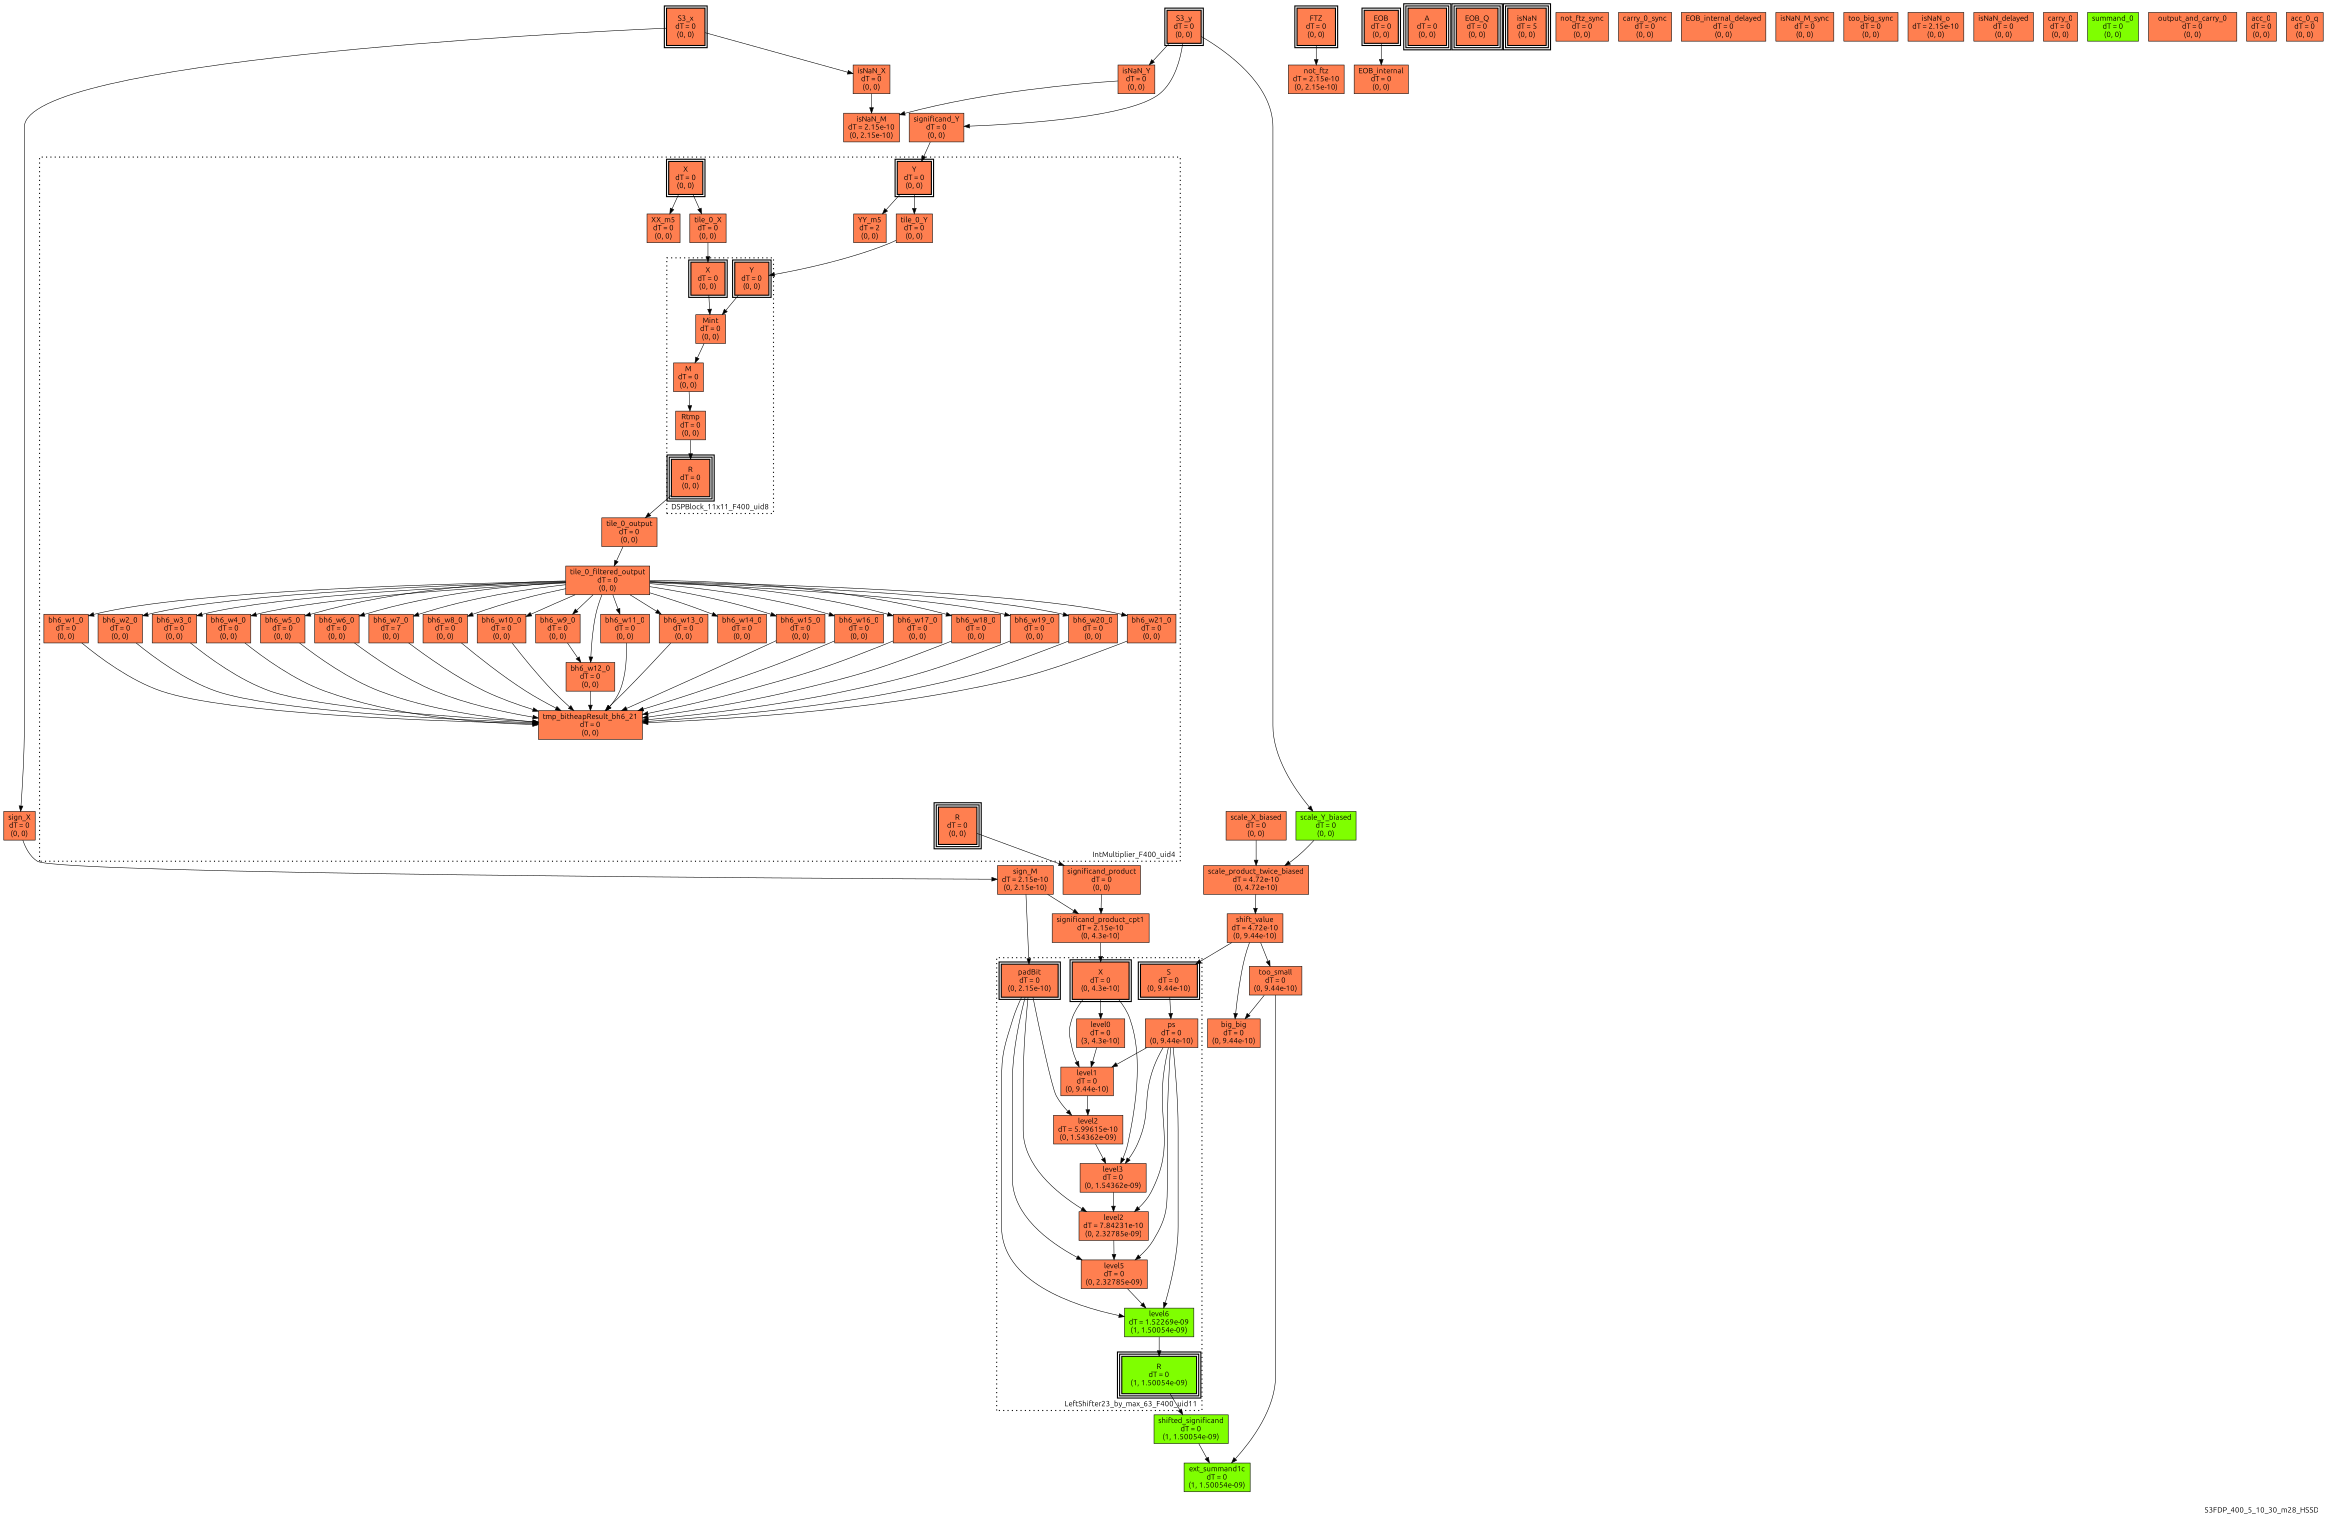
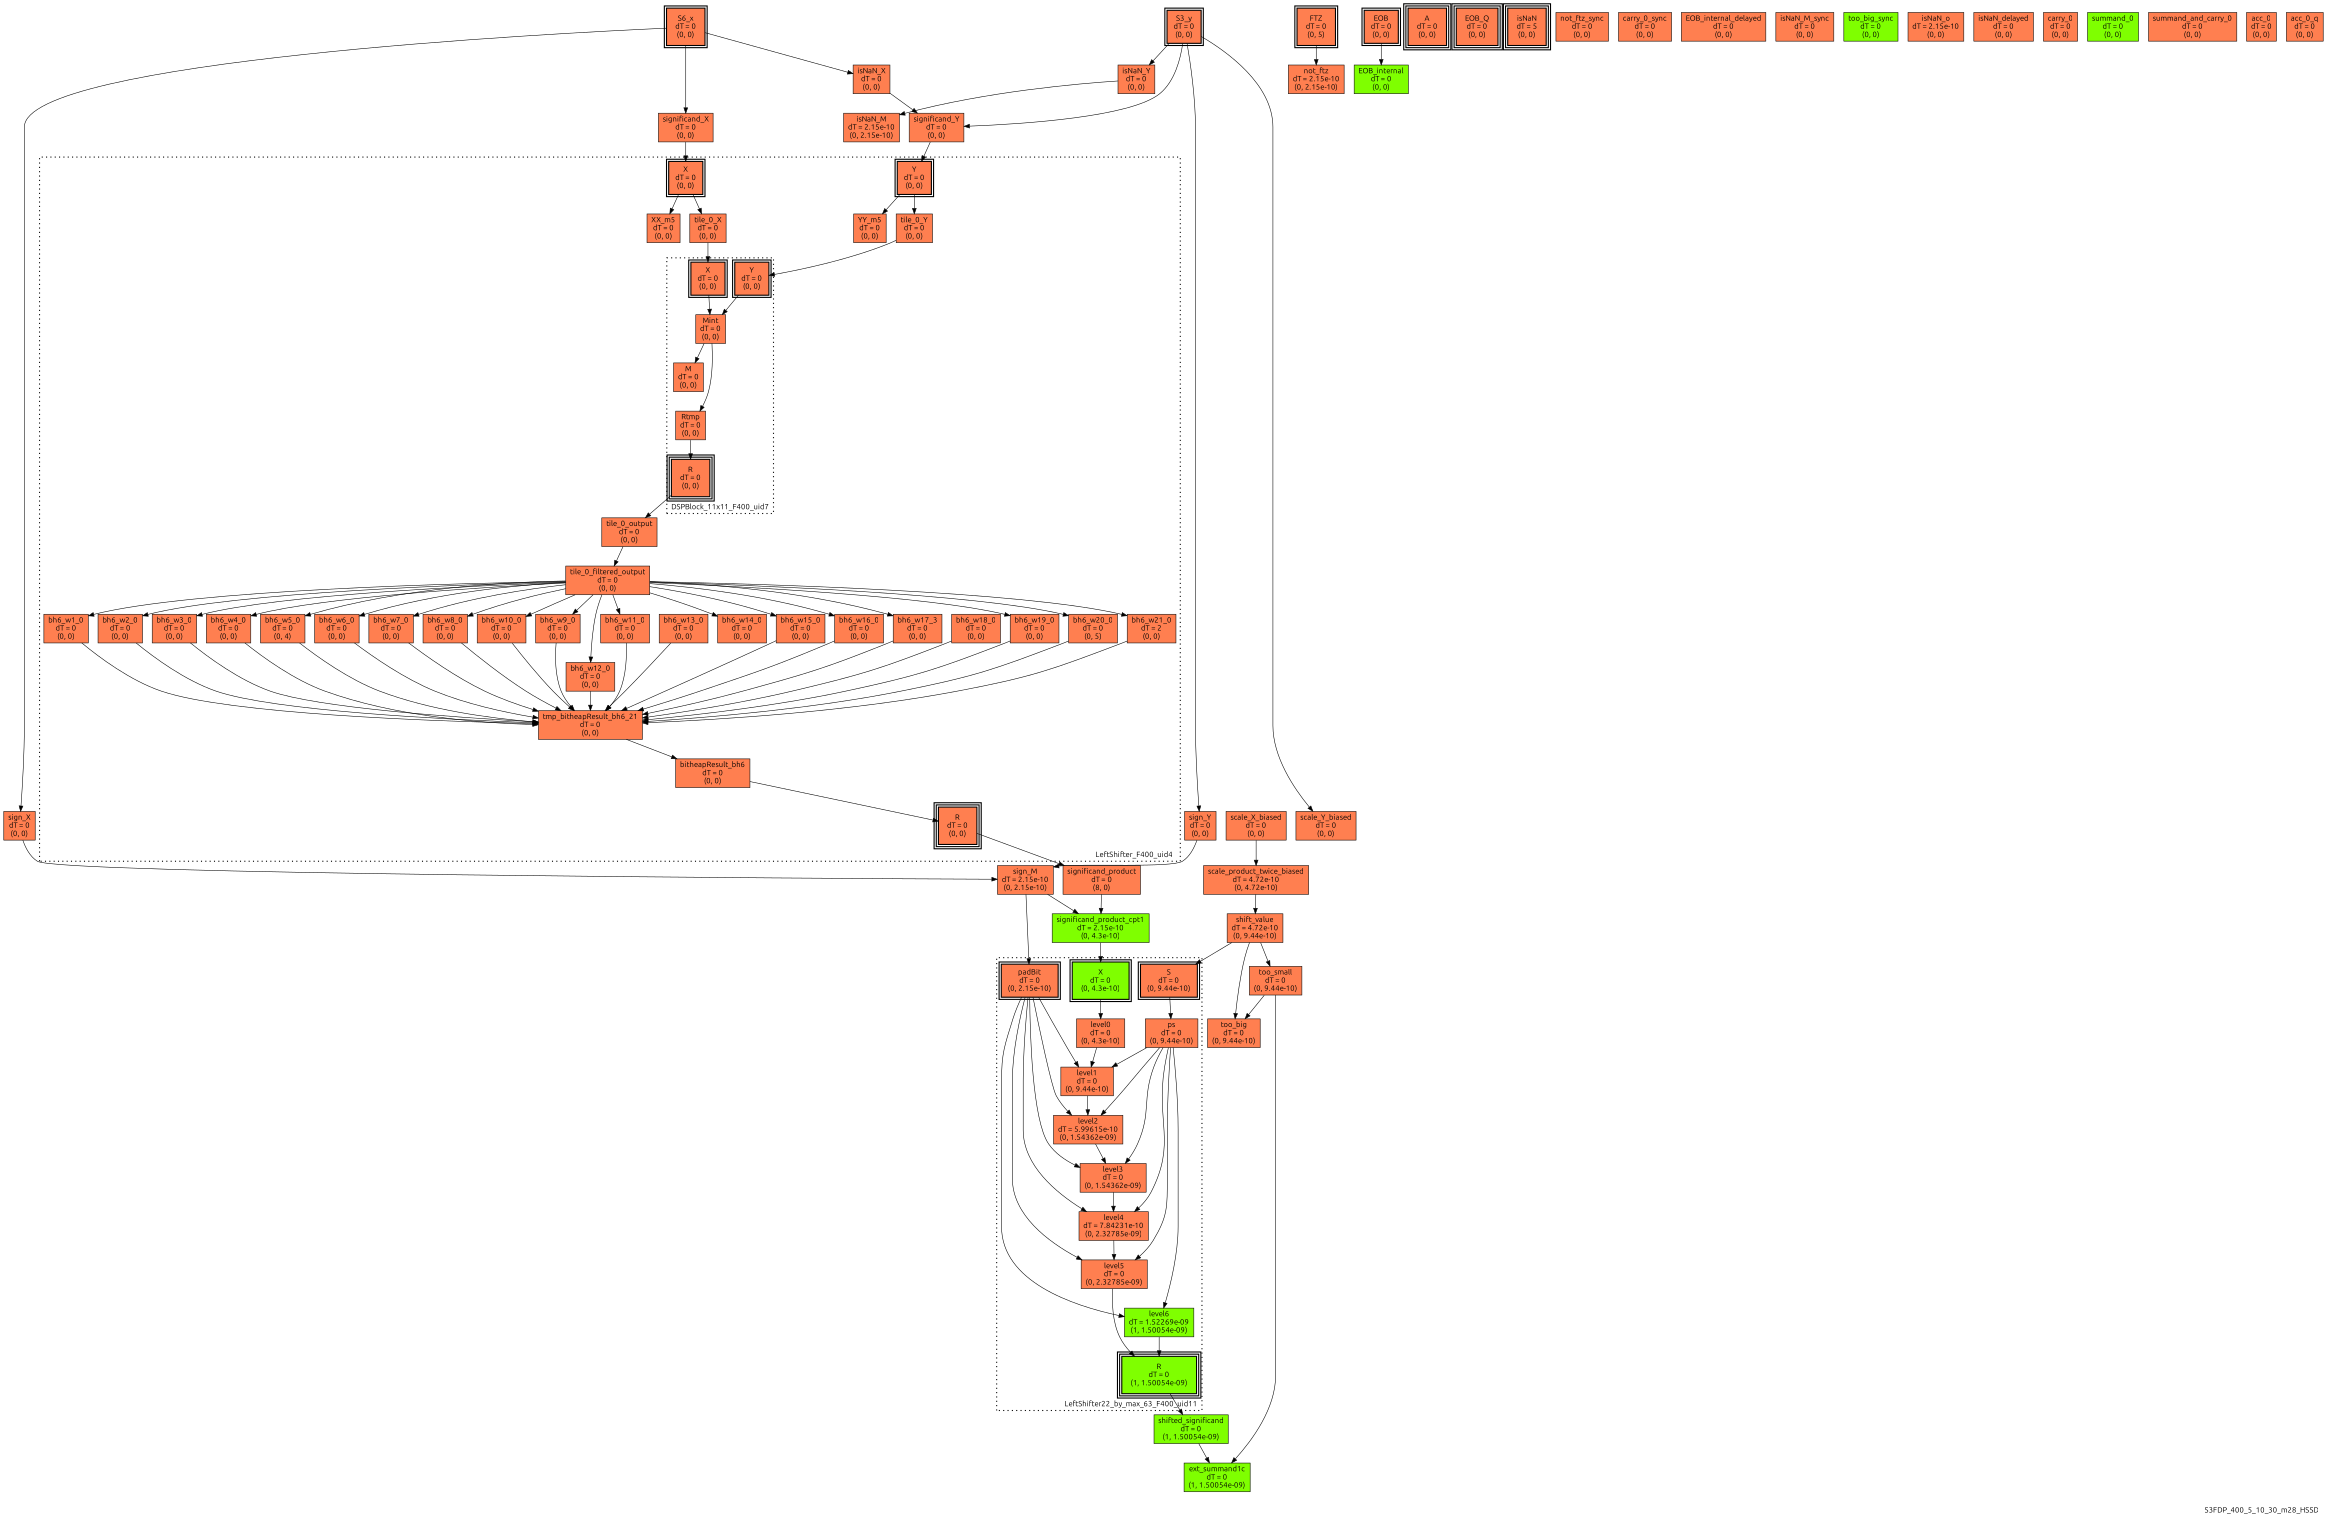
node "S3_x dT = 0 (0, 0)": label "S3_x dT = 0 (0, 0)" -> "S6_x dT = 0 (0, 0)"
node "FTZ dT = 0 (0, 0)": label "FTZ dT = 0 (0, 0)" -> "FTZ dT = 0 (0, 5)"
node "too_big_sync dT = 0 (0, 0)": fillcolor coral -> chartreuse
node "output_and_carry_0 dT = 0 (0, 0)": label "output_and_carry_0 dT = 0 (0, 0)" -> "summand_and_carry_0 dT = 0 (0, 0)"
node "EOB_internal dT = 0 (0, 0)": fillcolor coral -> chartreuse
edge "isNaN_X dT = 0 (0, 0)" -> "isNaN_M dT = 2.15e-10 (0, 2.15e-10)": now "isNaN_X dT = 0 (0, 0)" -> "significand_Y dT = 0 (0, 0)"
node "significand_X dT = 0 (0, 0)": added
node "YY_m5 dT = 2 (0, 0)": label "YY_m5 dT = 2 (0, 0)" -> "YY_m5 dT = 0 (0, 0)"
edge "M dT = 0 (0, 0)" -> "Rtmp dT = 0 (0, 0)": now "Mint dT = 0 (0, 0)" -> "Rtmp dT = 0 (0, 0)"
cluster "DSPBlock_11x11_F400_uid8": label "DSPBlock_11x11_F400_uid8" -> "DSPBlock_11x11_F400_uid7"
edge "tile_0_filtered_output dT = 0 (0, 0)" -> "bh6_w18_0 dT = 0 (0, 0)": removed
edge "tile_0_filtered_output dT = 0 (0, 0)" -> "bh6_w13_0 dT = 0 (0, 0)": removed
node "bh6_w5_0 dT = 0 (0, 0)": label "bh6_w5_0 dT = 0 (0, 0)" -> "bh6_w5_0 dT = 0 (0, 4)"
node "bh6_w7_0 dT = 7 (0, 0)": label "bh6_w7_0 dT = 7 (0, 0)" -> "bh6_w7_0 dT = 0 (0, 0)"
node "bh6_w17_0 dT = 0 (0, 0)": label "bh6_w17_0 dT = 0 (0, 0)" -> "bh6_w17_3 dT = 0 (0, 0)"
node "bh6_w20_0 dT = 0 (0, 0)": label "bh6_w20_0 dT = 0 (0, 0)" -> "bh6_w20_0 dT = 0 (0, 5)"
node "bh6_w21_0 dT = 0 (0, 0)": label "bh6_w21_0 dT = 0 (0, 0)" -> "bh6_w21_0 dT = 2 (0, 0)"
edge "bh6_w9_0 dT = 0 (0, 0)" -> "bh6_w12_0 dT = 0 (0, 0)": now "bh6_w9_0 dT = 0 (0, 0)" -> "tmp_bitheapResult_bh6_21 dT = 0 (0, 0)"
node "bitheapResult_bh6 dT = 0 (0, 0)": added
node "sign_Y dT = 0 (0, 0)": added
node "scale_Y_biased dT = 0 (0, 0)": fillcolor chartreuse -> coral
edge "scale_Y_biased dT = 0 (0, 0)" -> "scale_product_twice_biased dT = 4.72e-10 (0, 4.72e-10)": removed
cluster "IntMultiplier_F400_uid4": label "IntMultiplier_F400_uid4" -> "LeftShifter_F400_uid4"
node "significand_product dT = 0 (0, 0)": label "significand_product dT = 0 (0, 0)" -> "significand_product dT = 0 (8, 0)"
node "significand_product_cpt1 dT = 2.15e-10 (0, 4.3e-10)": fillcolor coral -> chartreuse
node "X dT = 0 (0, 4.3e-10)": fillcolor coral -> chartreuse
edge "X dT = 0 (0, 4.3e-10)" -> "level1 dT = 0 (0, 9.44e-10)": now "padBit dT = 0 (0, 2.15e-10)" -> "level1 dT = 0 (0, 9.44e-10)"
node "level0 dT = 0 (3, 4.3e-10)": label "level0 dT = 0 (3, 4.3e-10)" -> "level0 dT = 0 (0, 4.3e-10)"
node "big_big dT = 0 (0, 9.44e-10)": label "big_big dT = 0 (0, 9.44e-10)" -> "too_big dT = 0 (0, 9.44e-10)"
edge "X dT = 0 (0, 4.3e-10)" -> "level3 dT = 0 (0, 1.54362e-09)": now "padBit dT = 0 (0, 2.15e-10)" -> "level3 dT = 0 (0, 1.54362e-09)"
edge "ps dT = 0 (0, 9.44e-10)" -> "level2 dT = 5.99615e-10 (0, 1.54362e-09)": added
node "level2 dT = 7.84231e-10 (0, 2.32785e-09)": label "level2 dT = 7.84231e-10 (0, 2.32785e-09)" -> "level4 dT = 7.84231e-10 (0, 2.32785e-09)"
edge "level5 dT = 0 (0, 2.32785e-09)" -> "level6 dT = 1.52269e-09 (1, 1.50054e-09)": now "level5 dT = 0 (0, 2.32785e-09)" -> "R dT = 0 (1, 1.50054e-09)"
cluster "LeftShifter23_by_max_63_F400_uid11": label "LeftShifter23_by_max_63_F400_uid11" -> "LeftShifter22_by_max_63_F400_uid11"
